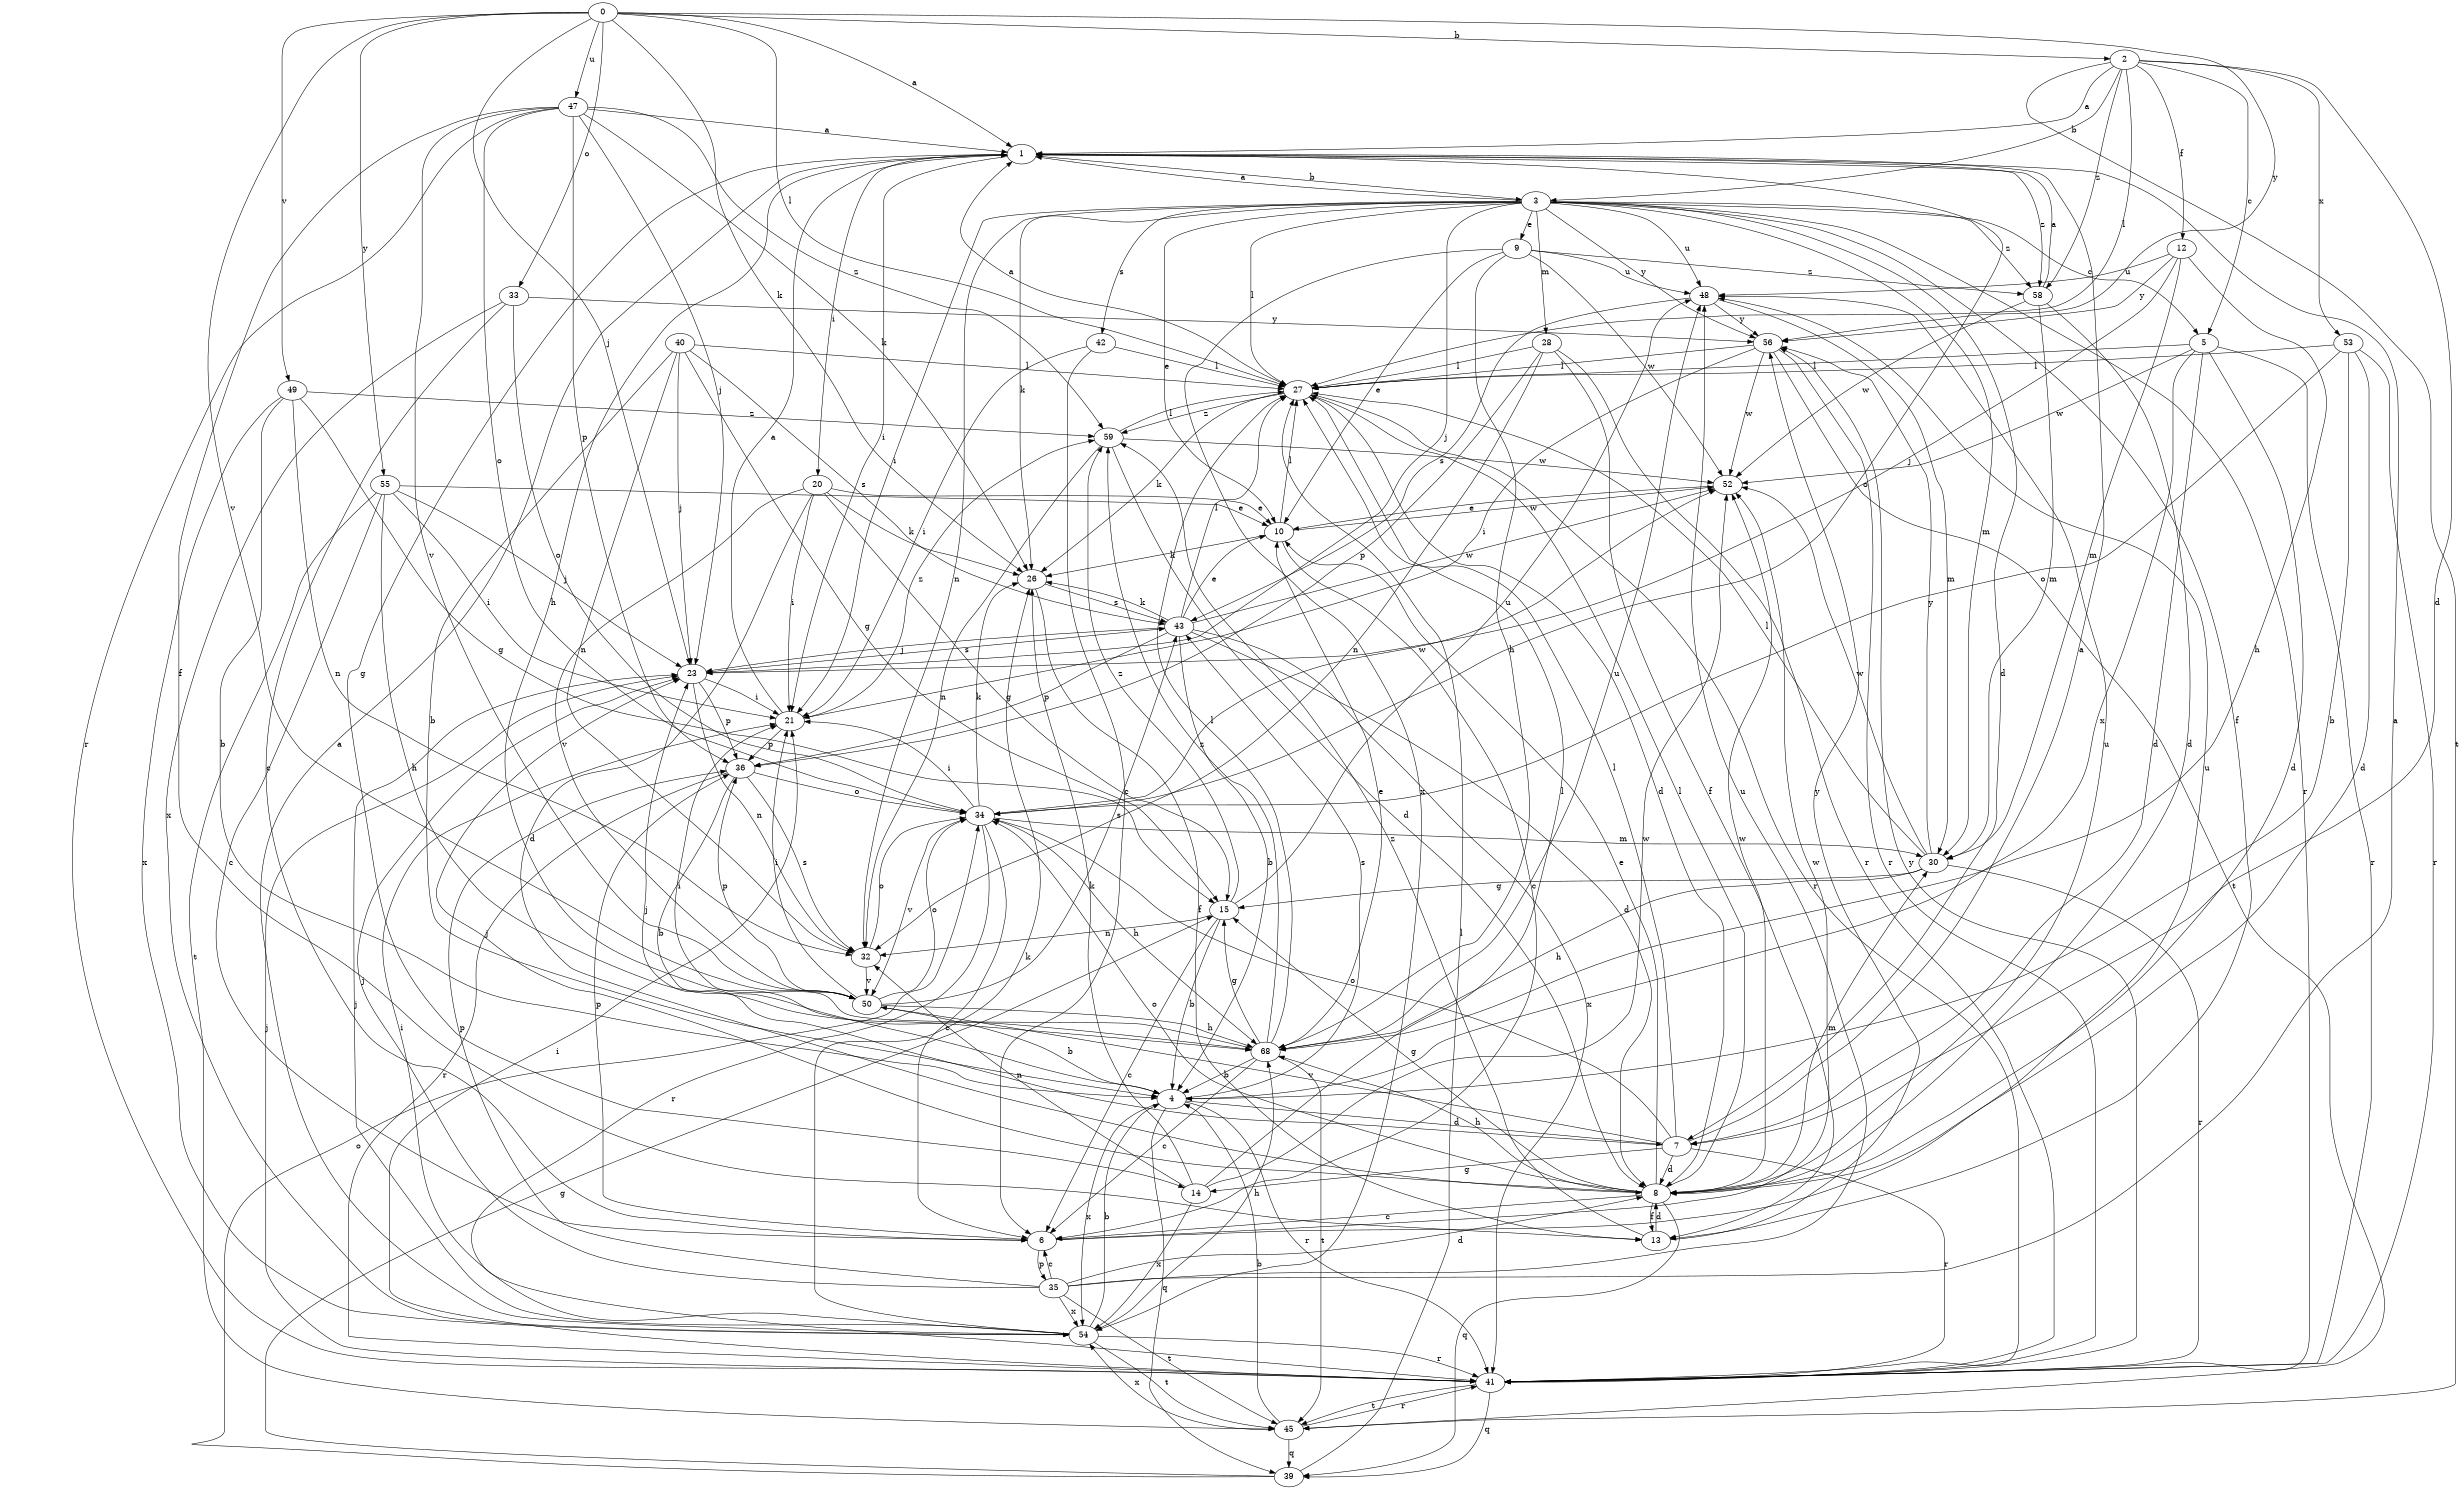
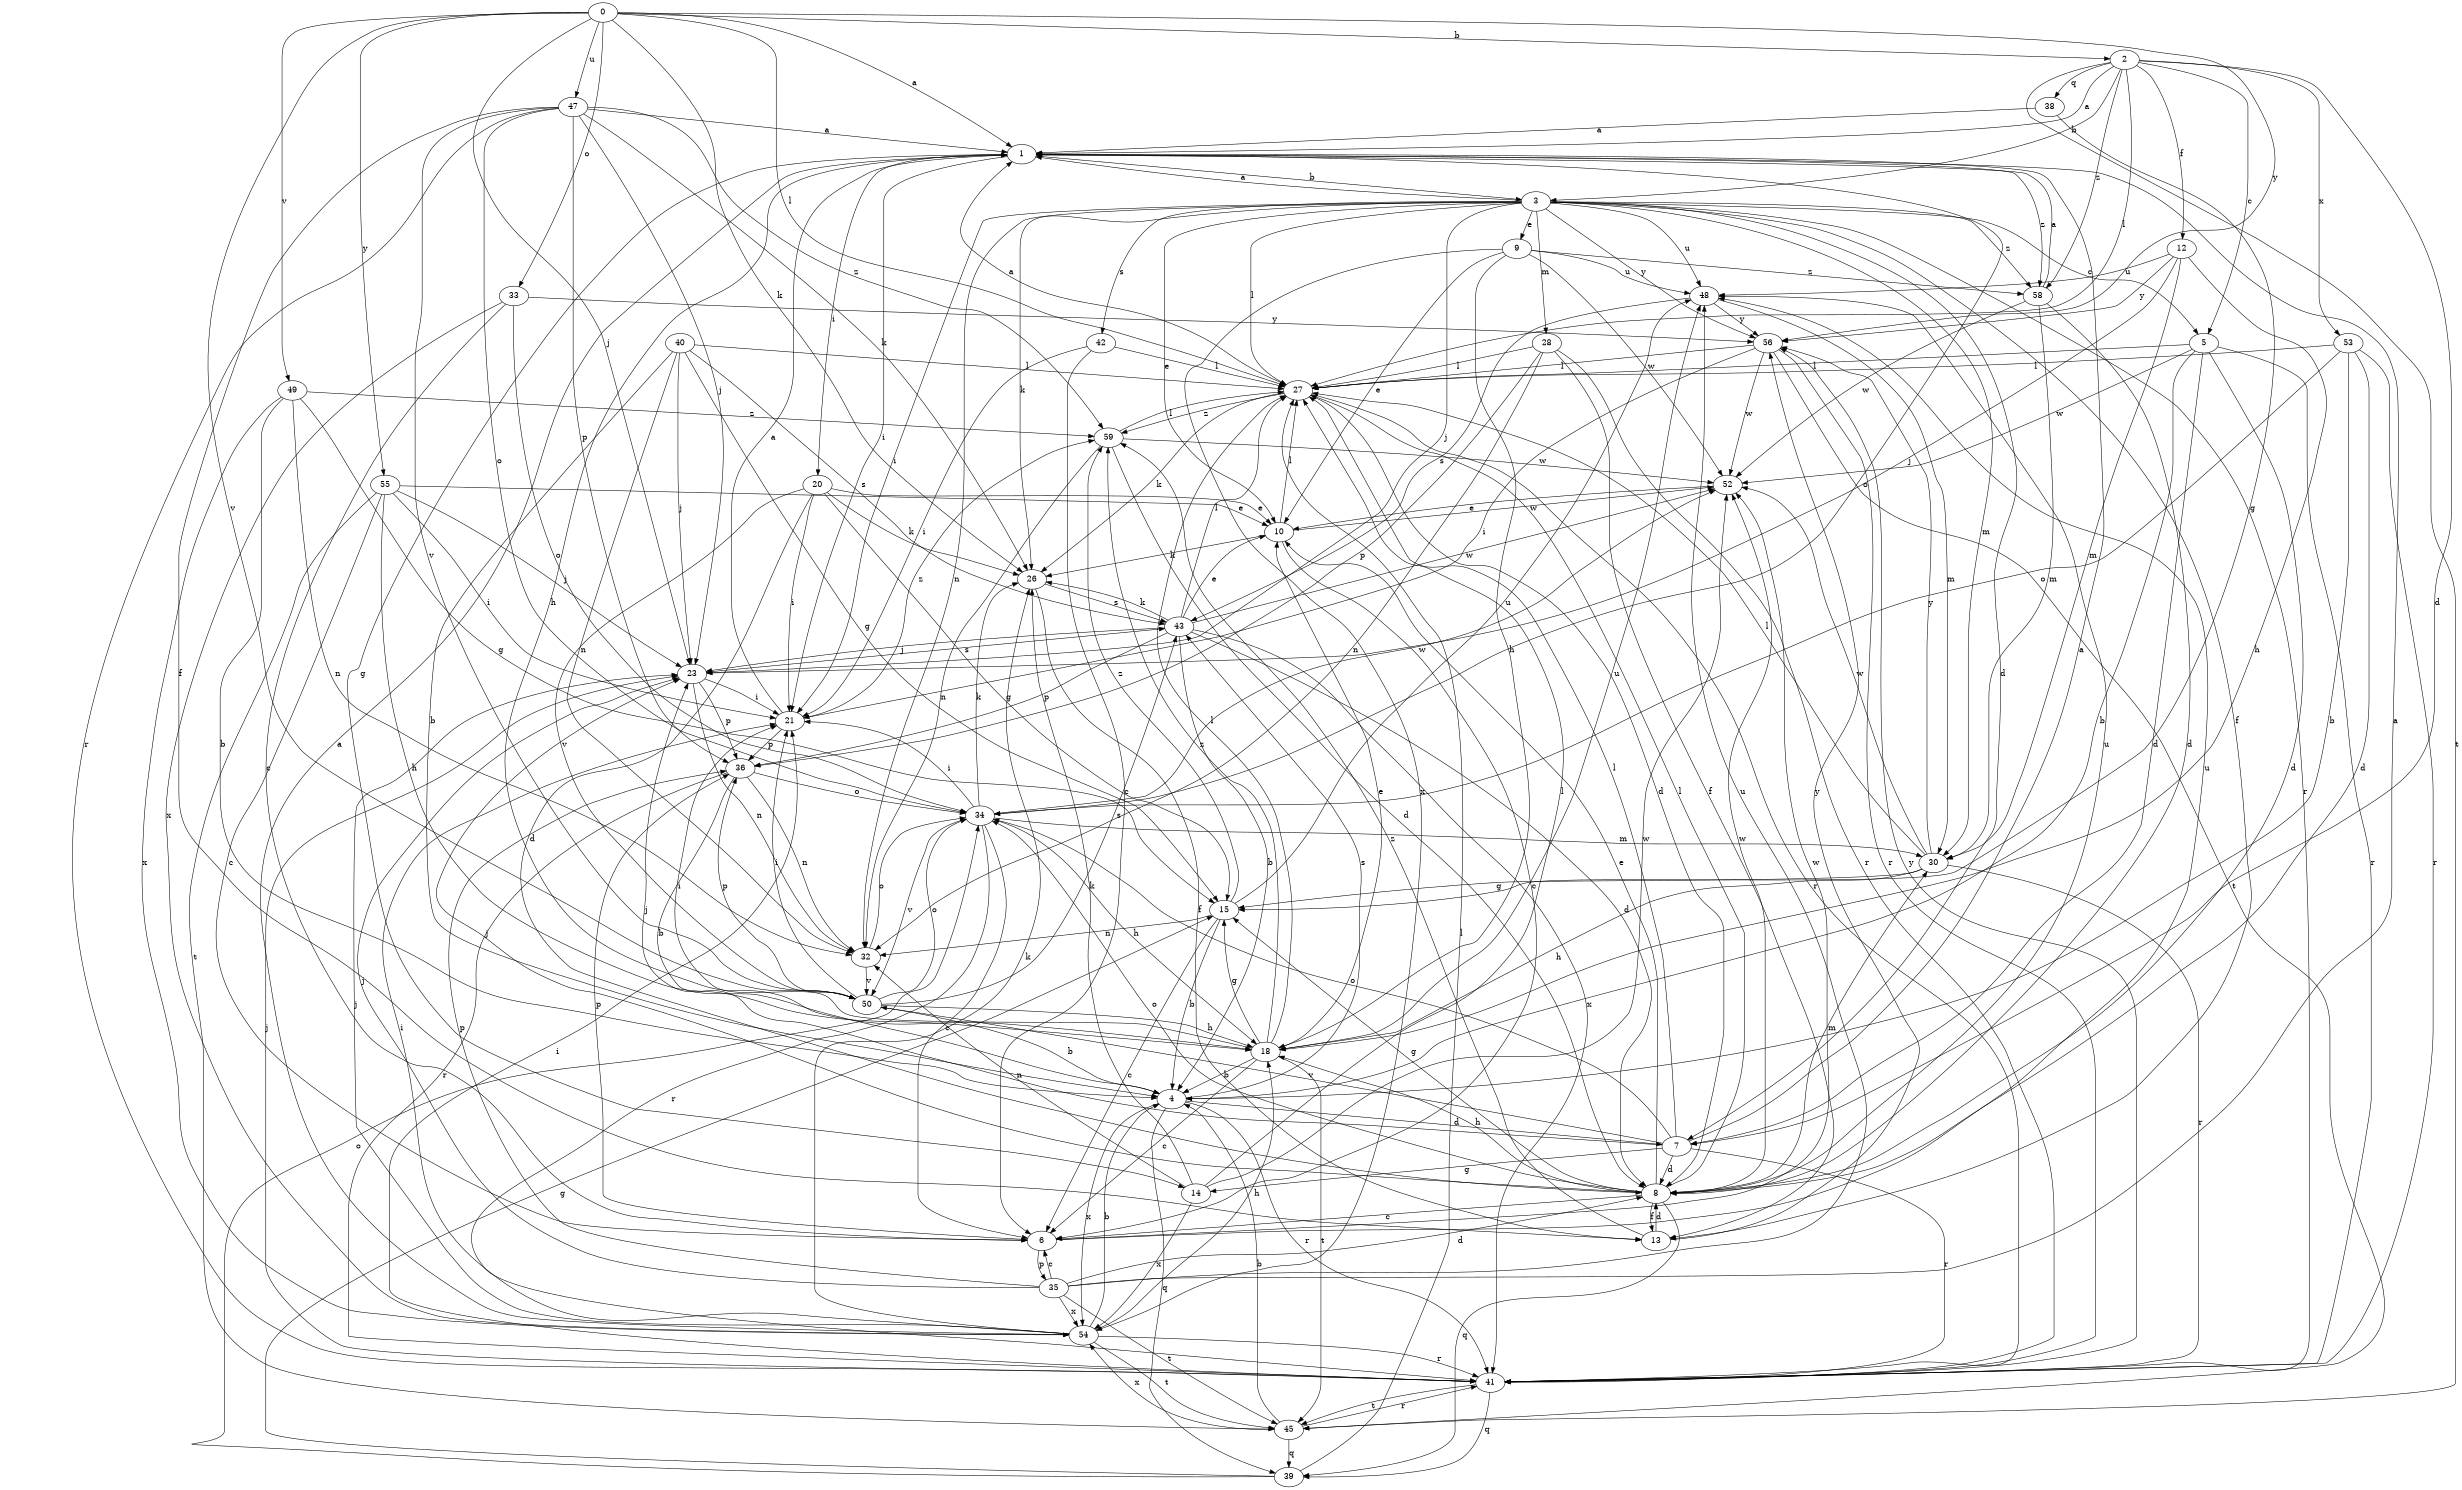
node "38": added
edge "5" -> "4": label "x" -> "b"
edge "36" -> "32": label "s" -> "n"
node "68": label "68" -> "18"
